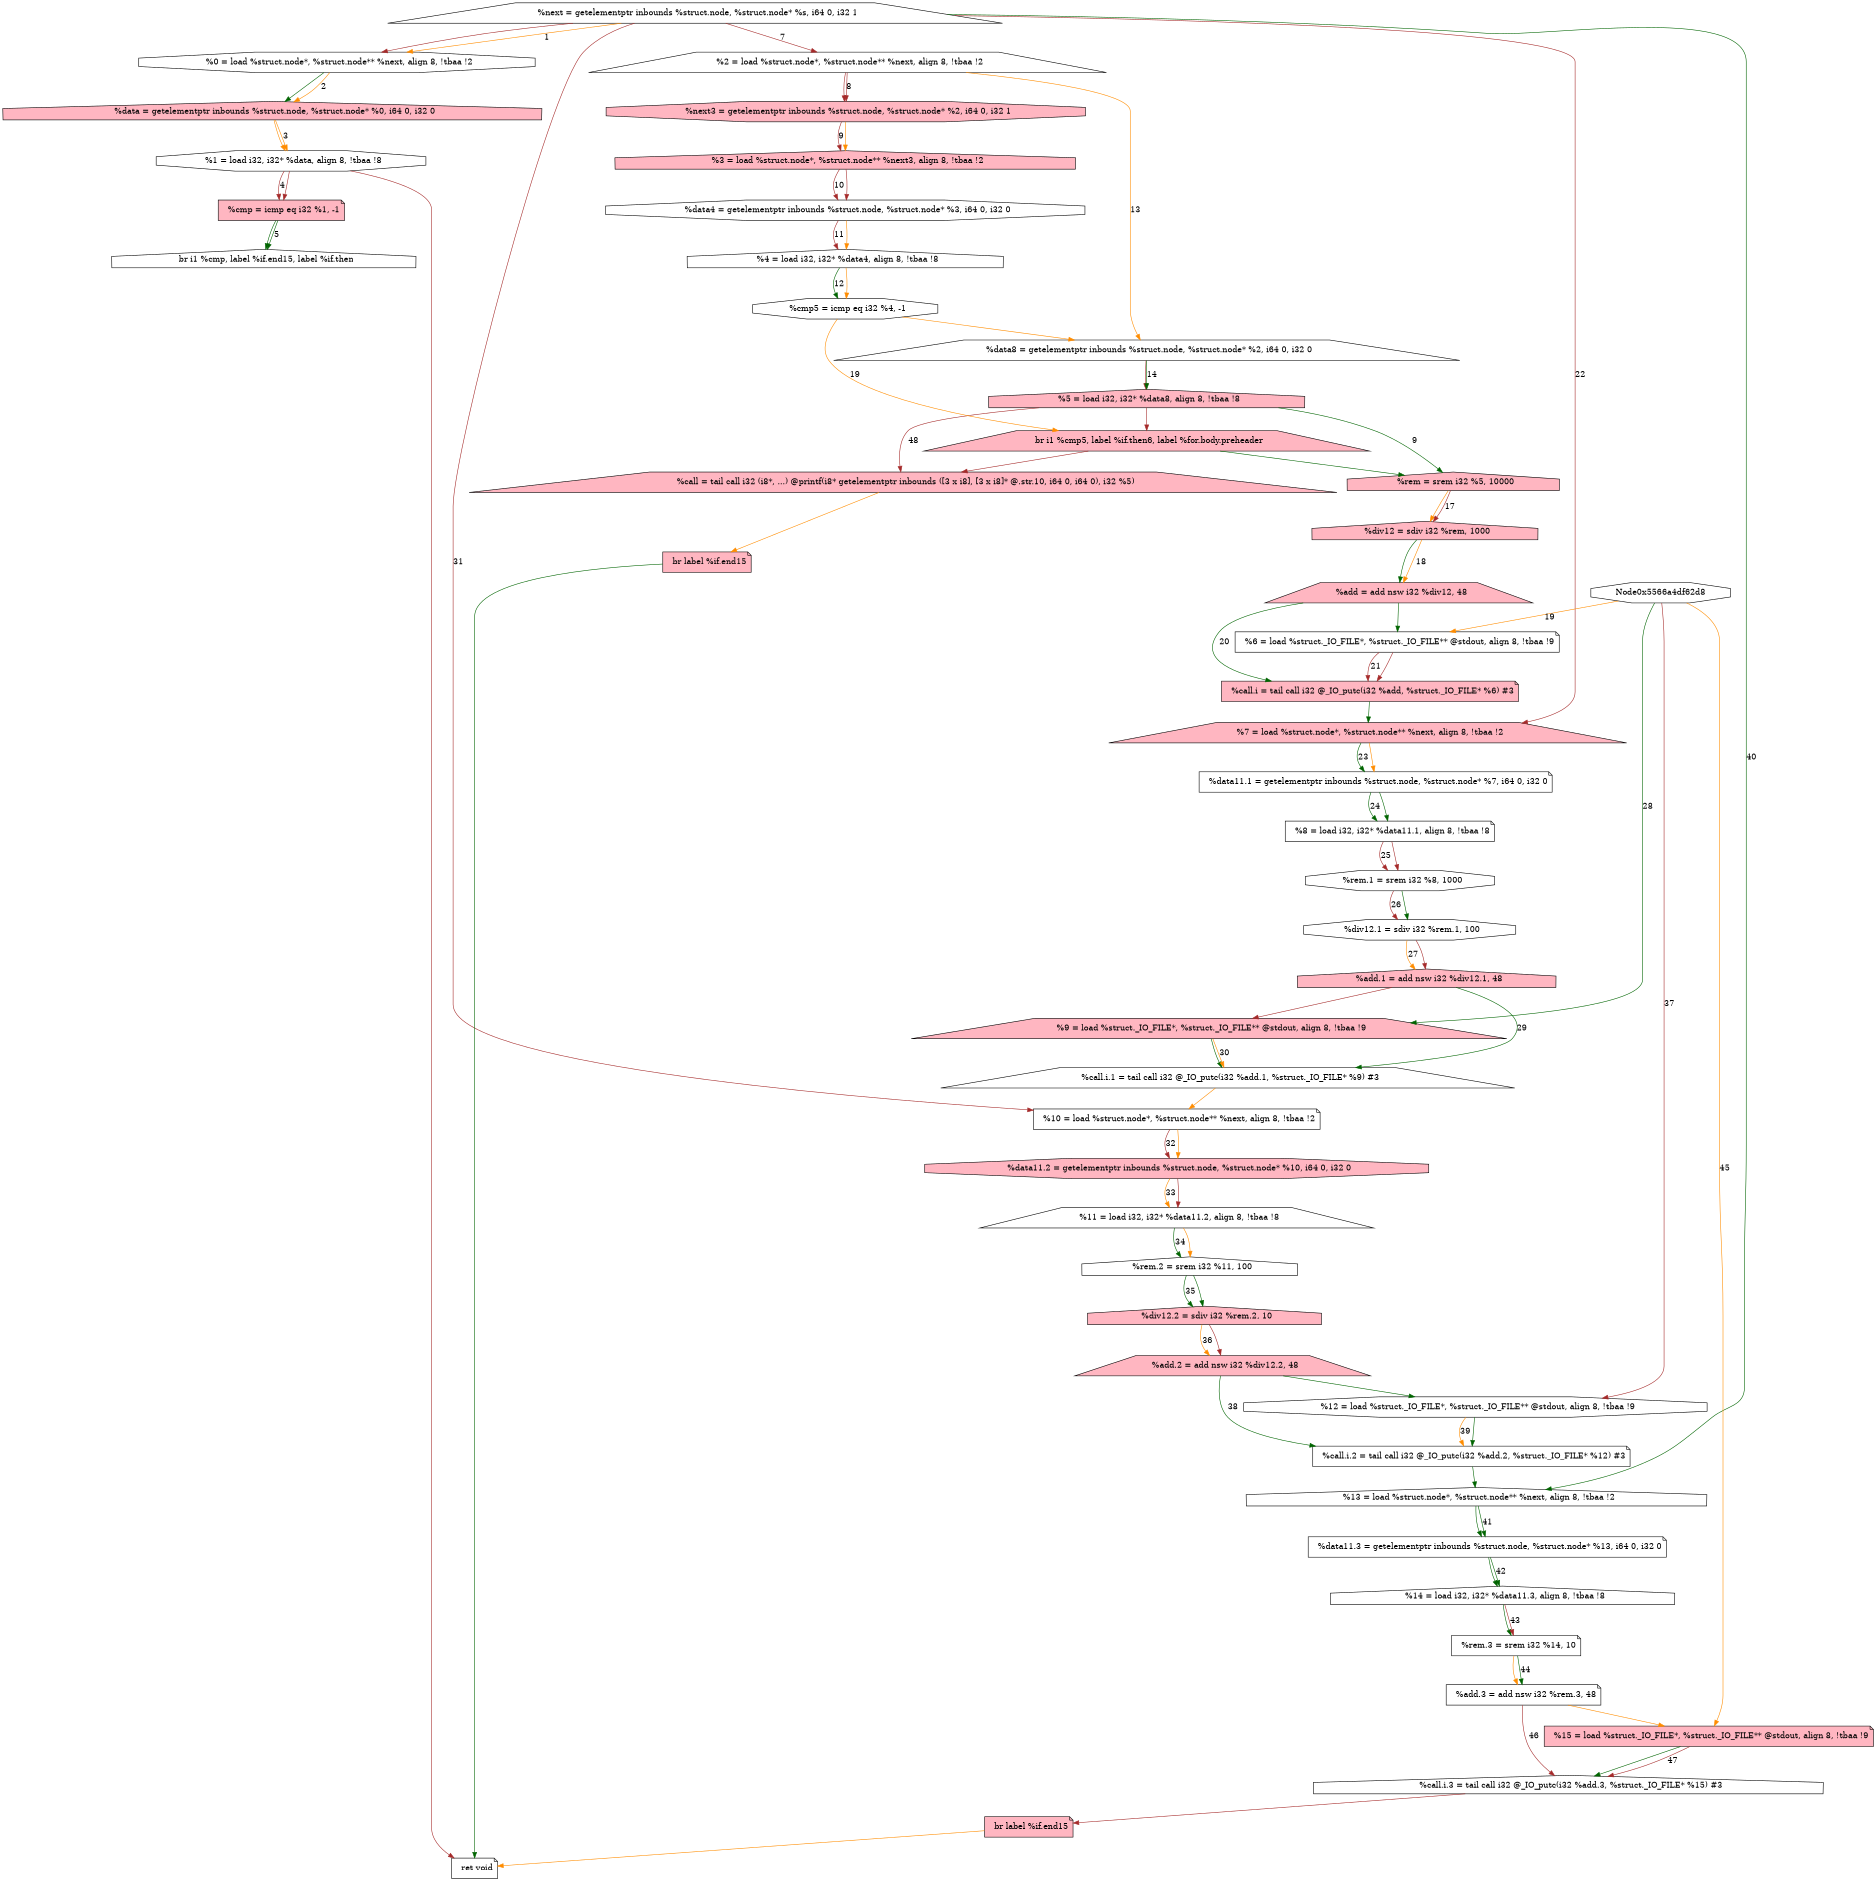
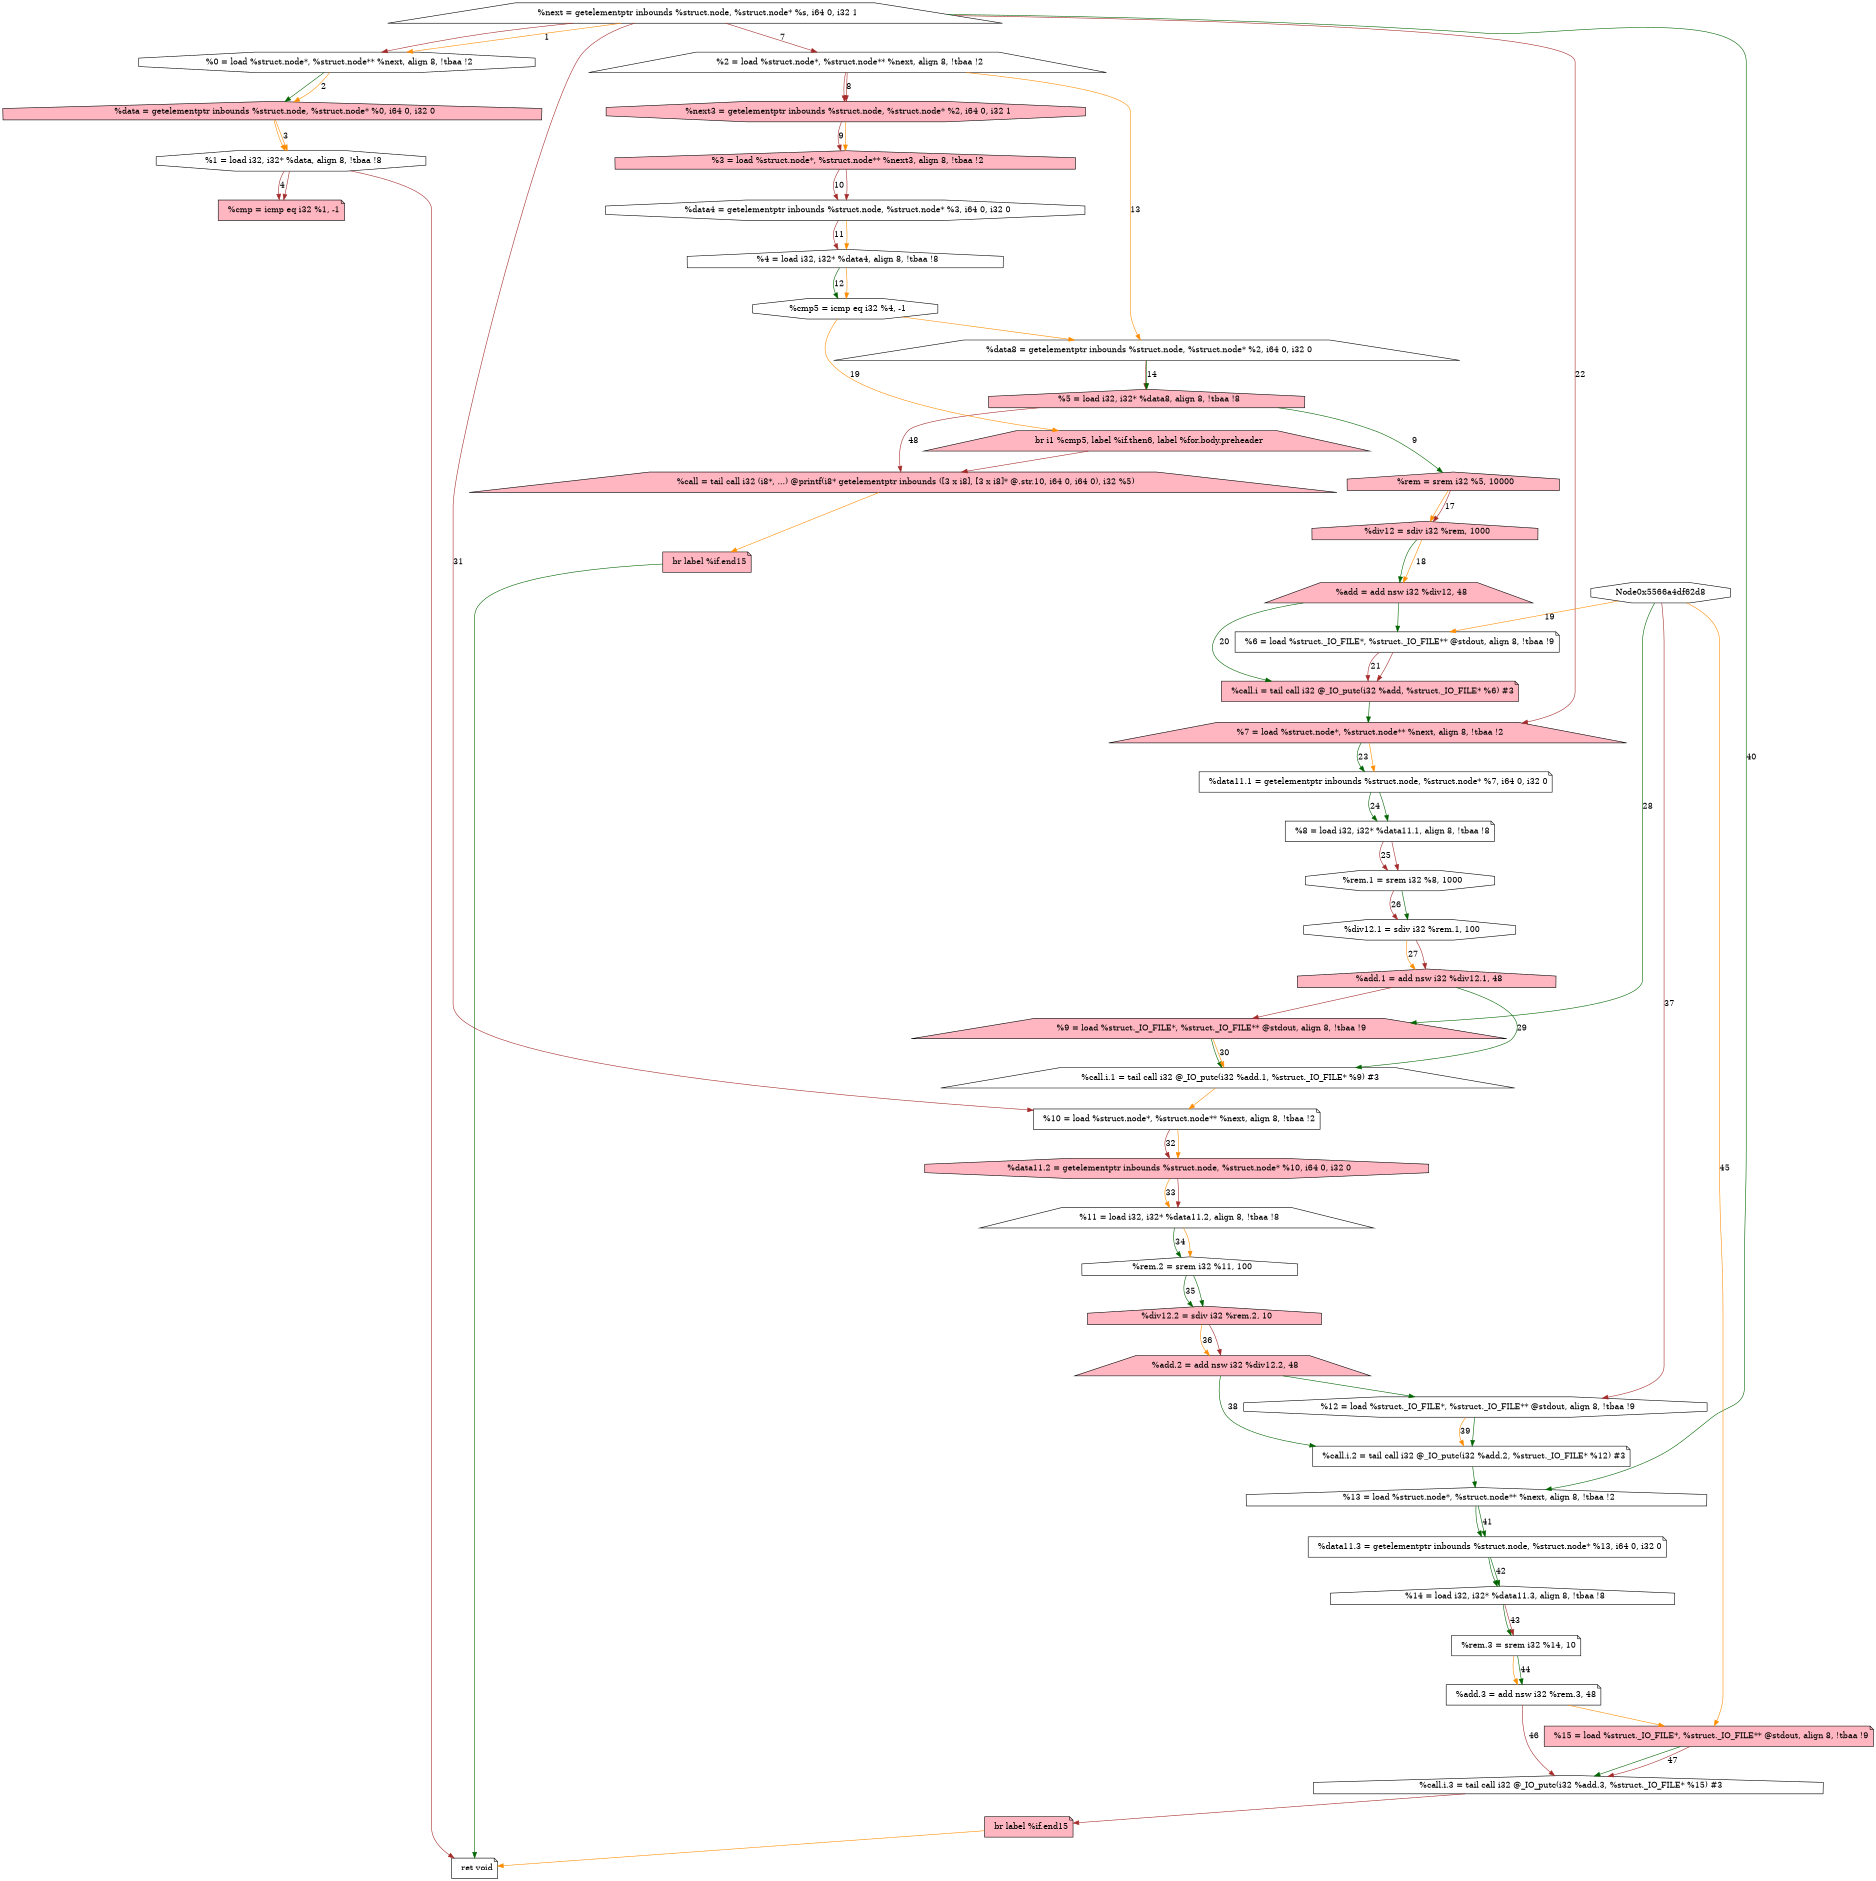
node "br i1 %cmp, label %if.end15, label %if.then": removed
edge "%5 = load i32, i32* %data8, align 8, !tbaa !8" -> "br i1 %cmp5, label %if.then6, label %for.body.preheader": removed
edge "br i1 %cmp5, label %if.then6, label %for.body.preheader" -> "%rem = srem i32 %5, 10000": removed
